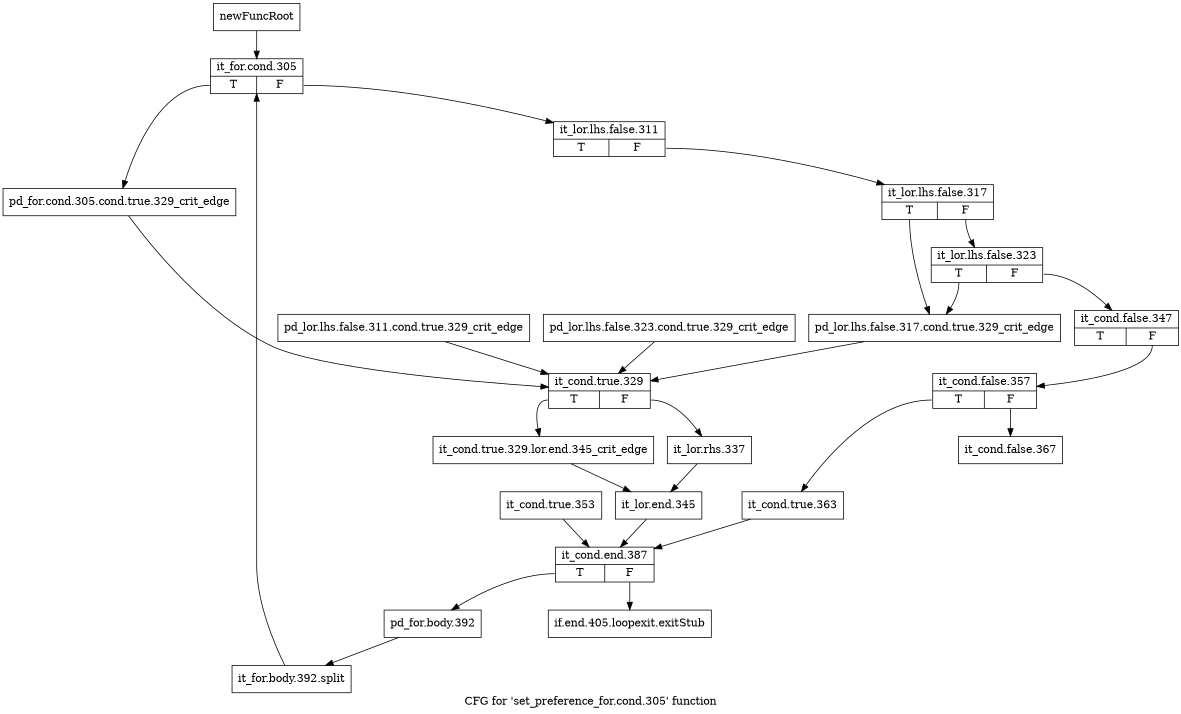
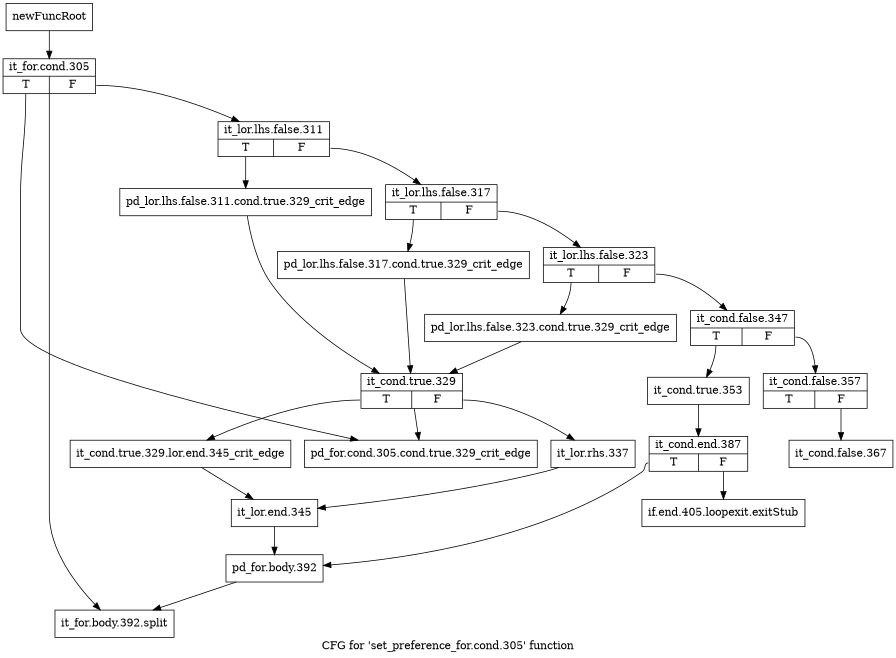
edge "it_lor.lhs.false.311" -> "pd_lor.lhs.false.311.cond.true.329_crit_edge": added
edge "it_lor.lhs.false.323" -> "pd_lor.lhs.false.317.cond.true.329_crit_edge": now "it_lor.lhs.false.323" -> "pd_lor.lhs.false.323.cond.true.329_crit_edge"
edge "pd_for.cond.305.cond.true.329_crit_edge" -> "it_cond.true.329": reversed
edge "it_cond.false.347" -> "it_cond.true.353": added
edge "it_for.body.392.split" -> "it_for.cond.305": reversed
node "it_cond.true.363": removed
edge "it_lor.end.345" -> "it_cond.end.387": now "it_lor.end.345" -> "pd_for.body.392"
